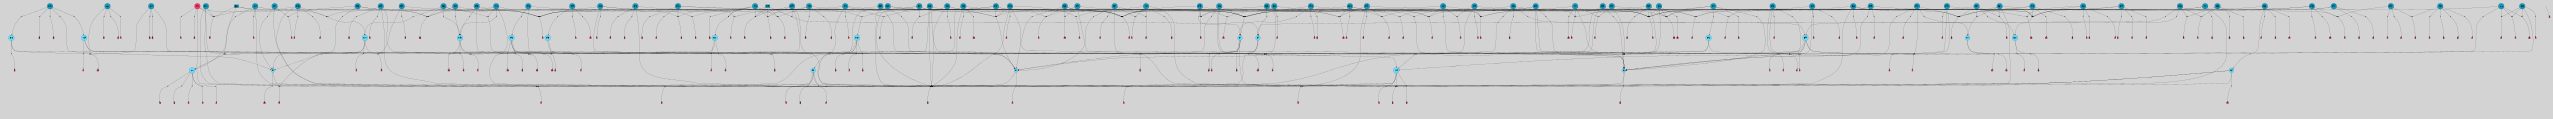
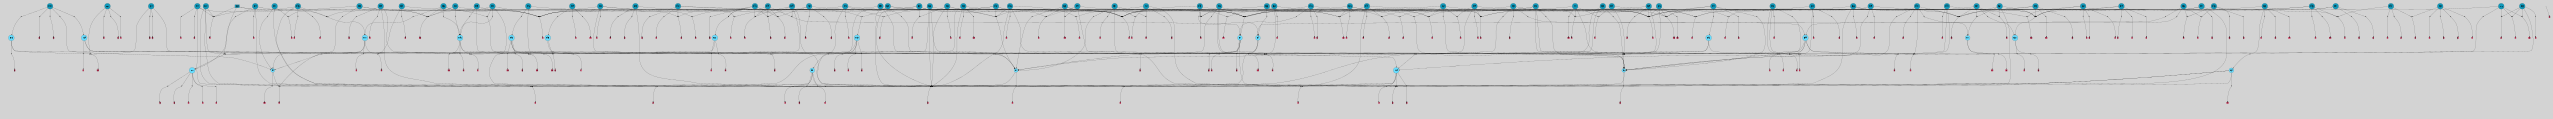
node "T414": fillcolor #ff3366 -> #1199bb
node "T419": shape box -> circle
